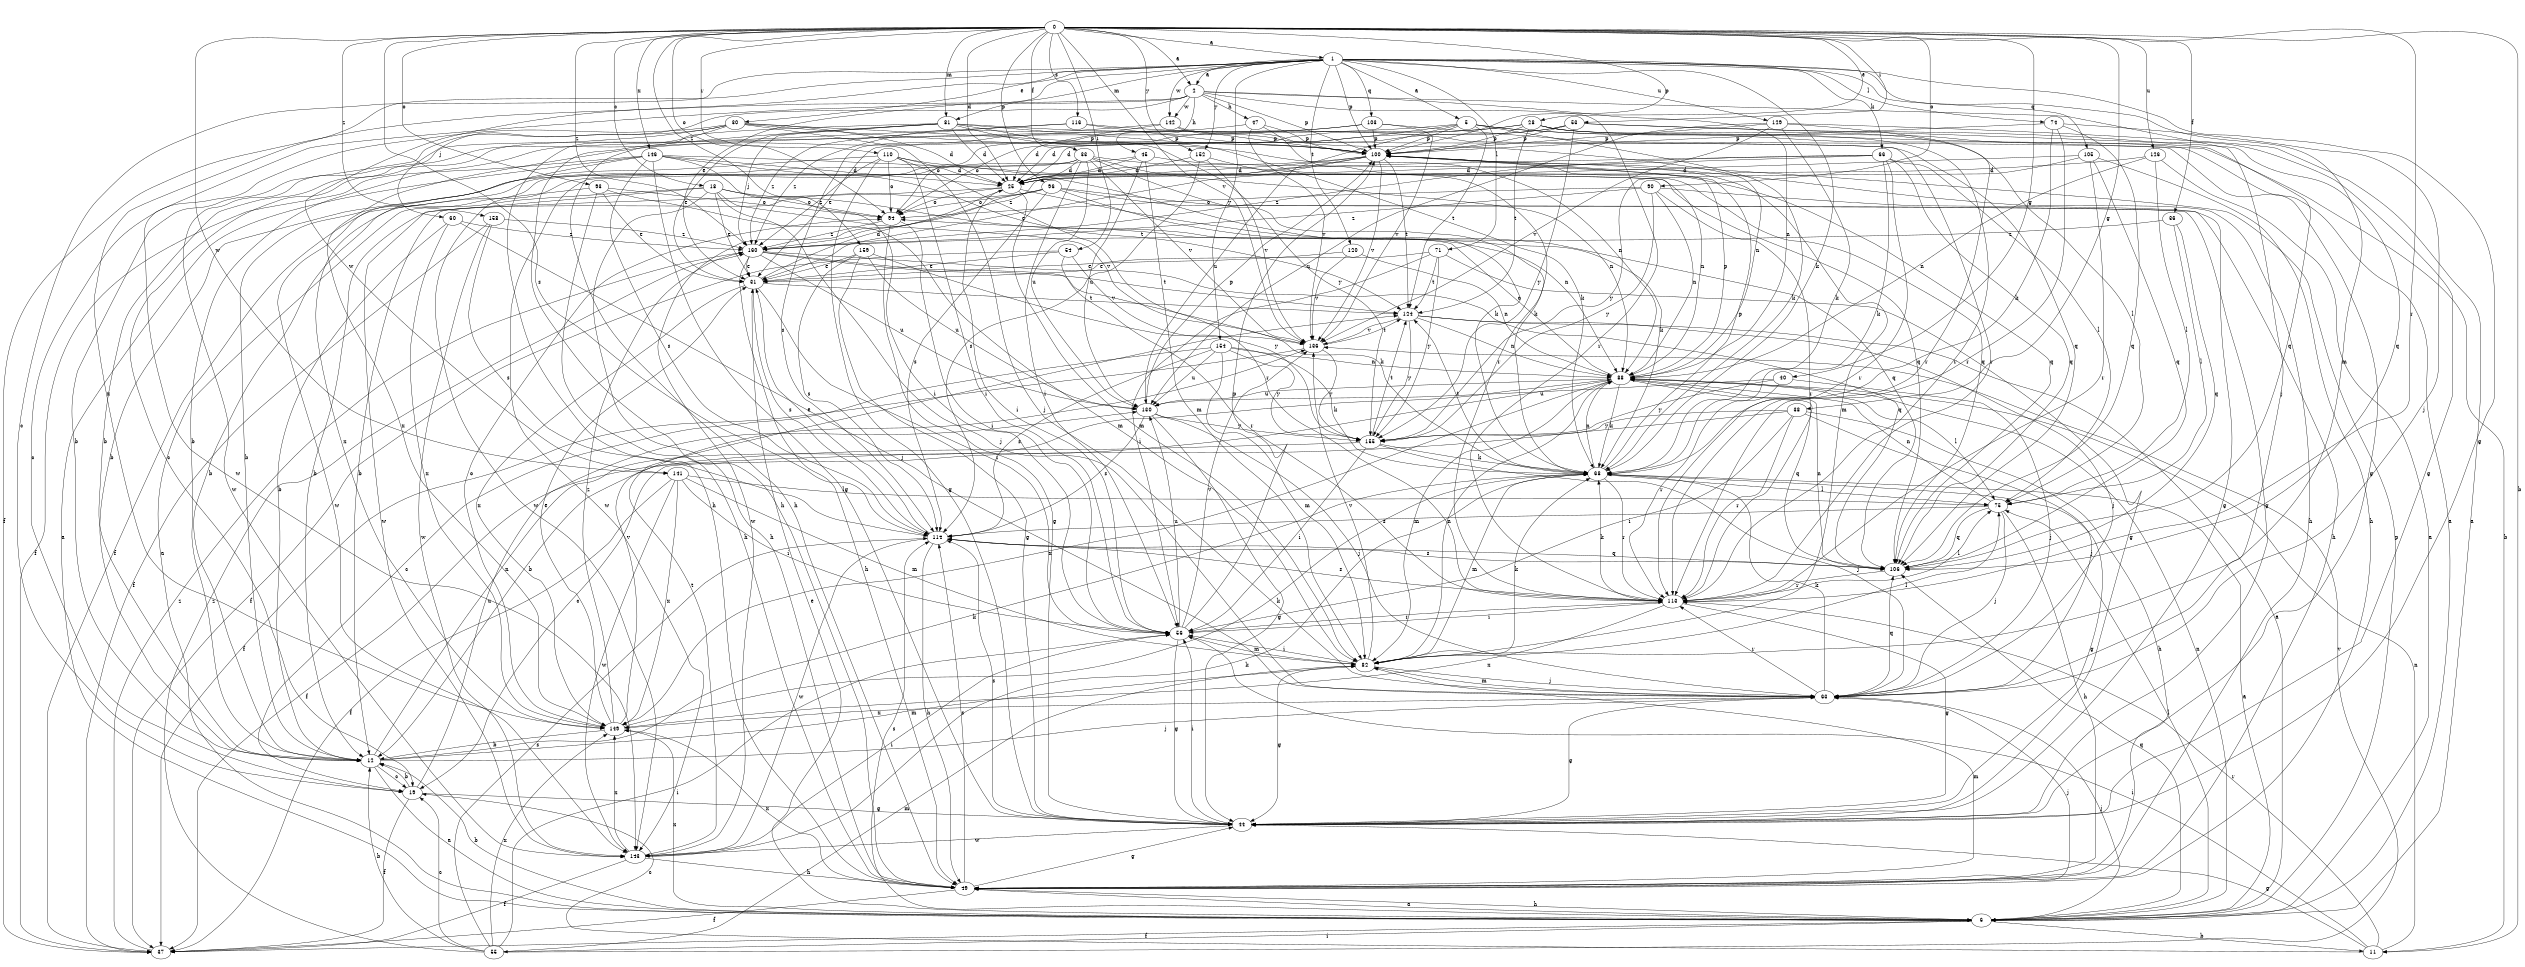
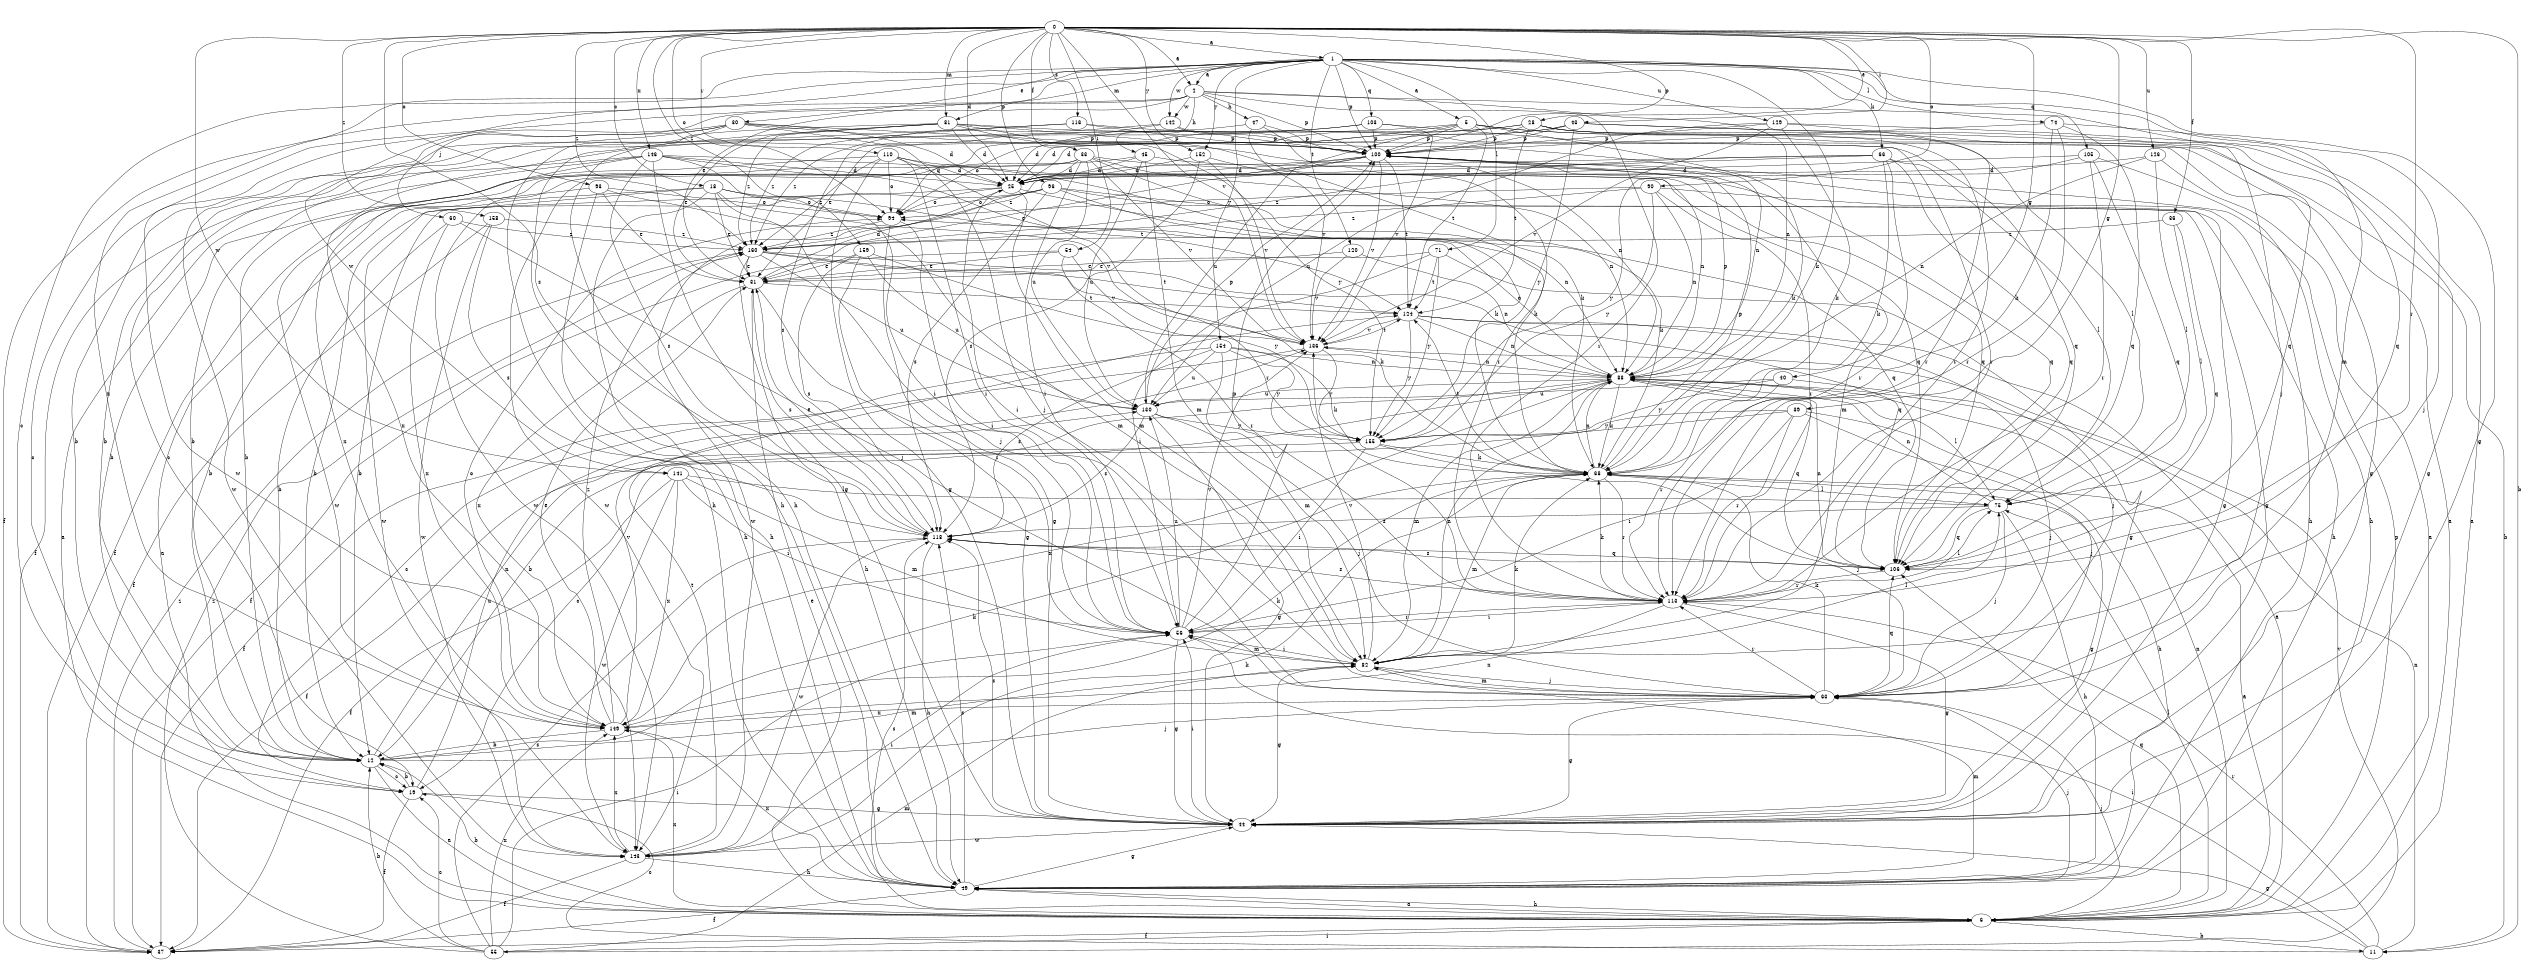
node "53": label "53" -> "43"
edge "28" -> "94": label "o" -> "q"
edge "81" -> "160": label "j" -> "z"
edge "136" -> "88": added, label "n"
edge "155" -> "124": removed, label "t"
node "38": label "38" -> "39"
node "114": label "114" -> "118"
